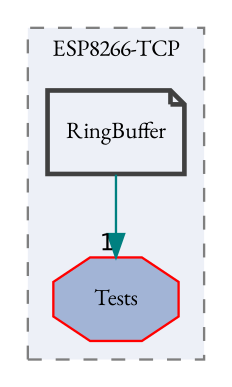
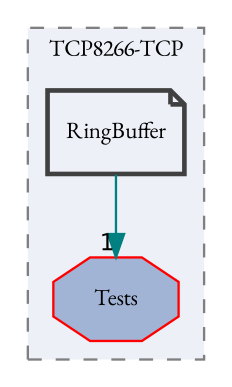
cluster "ESP8266-TCP": label "ESP8266-TCP" -> "TCP8266-TCP"
